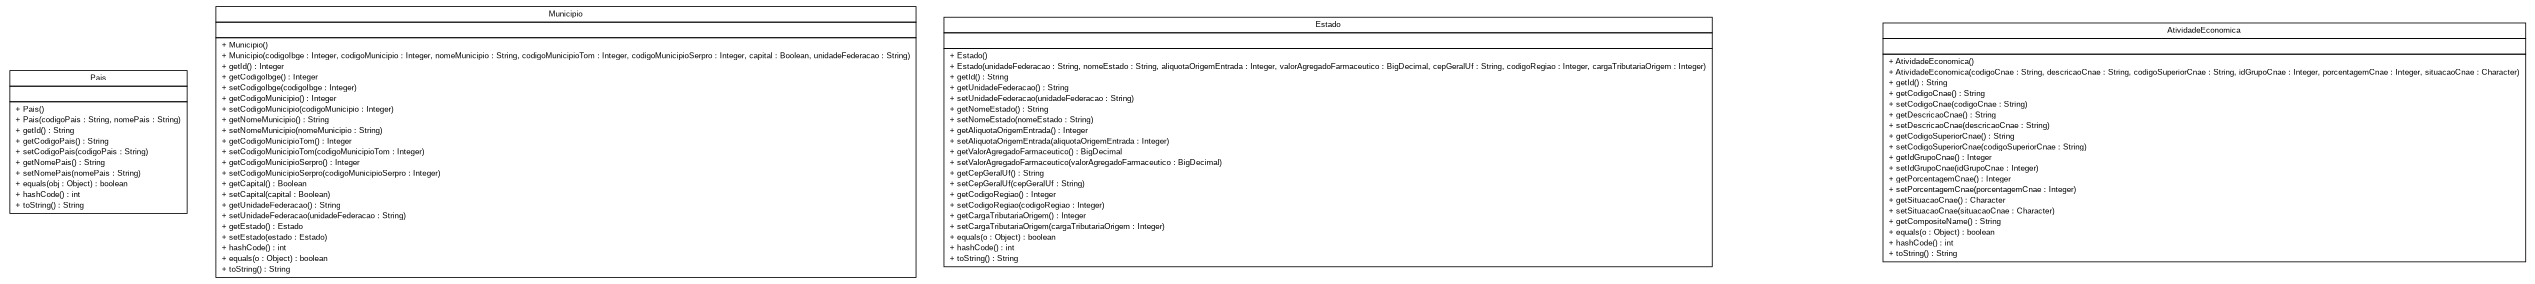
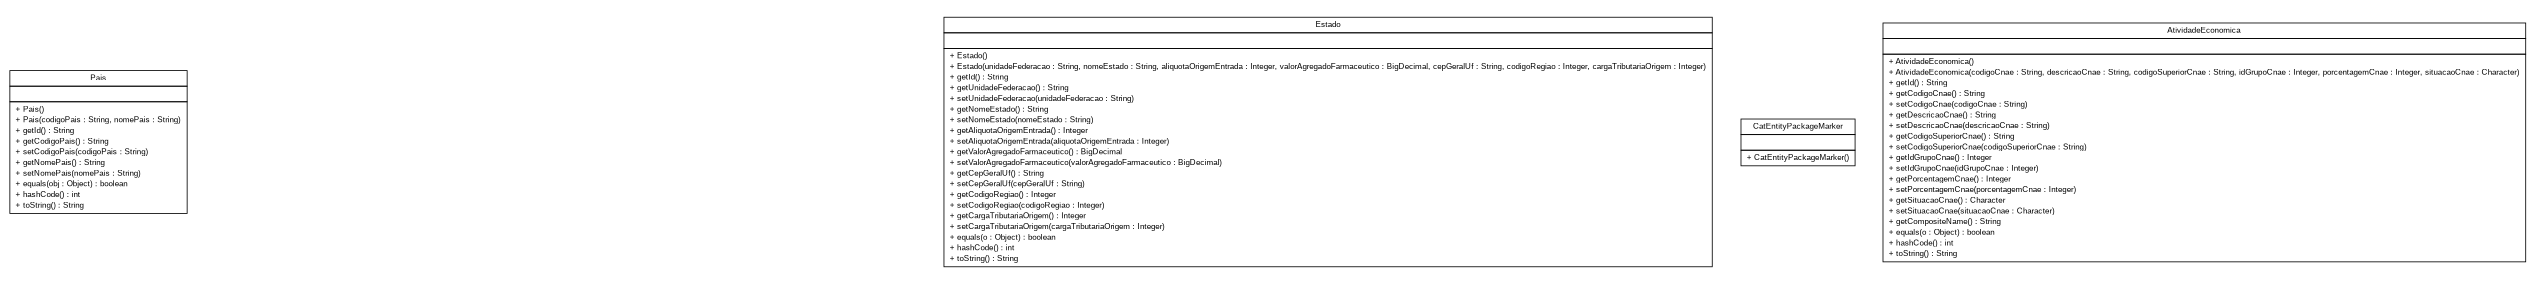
node "Municipio": removed
node "CatEntityPackageMarker": added
